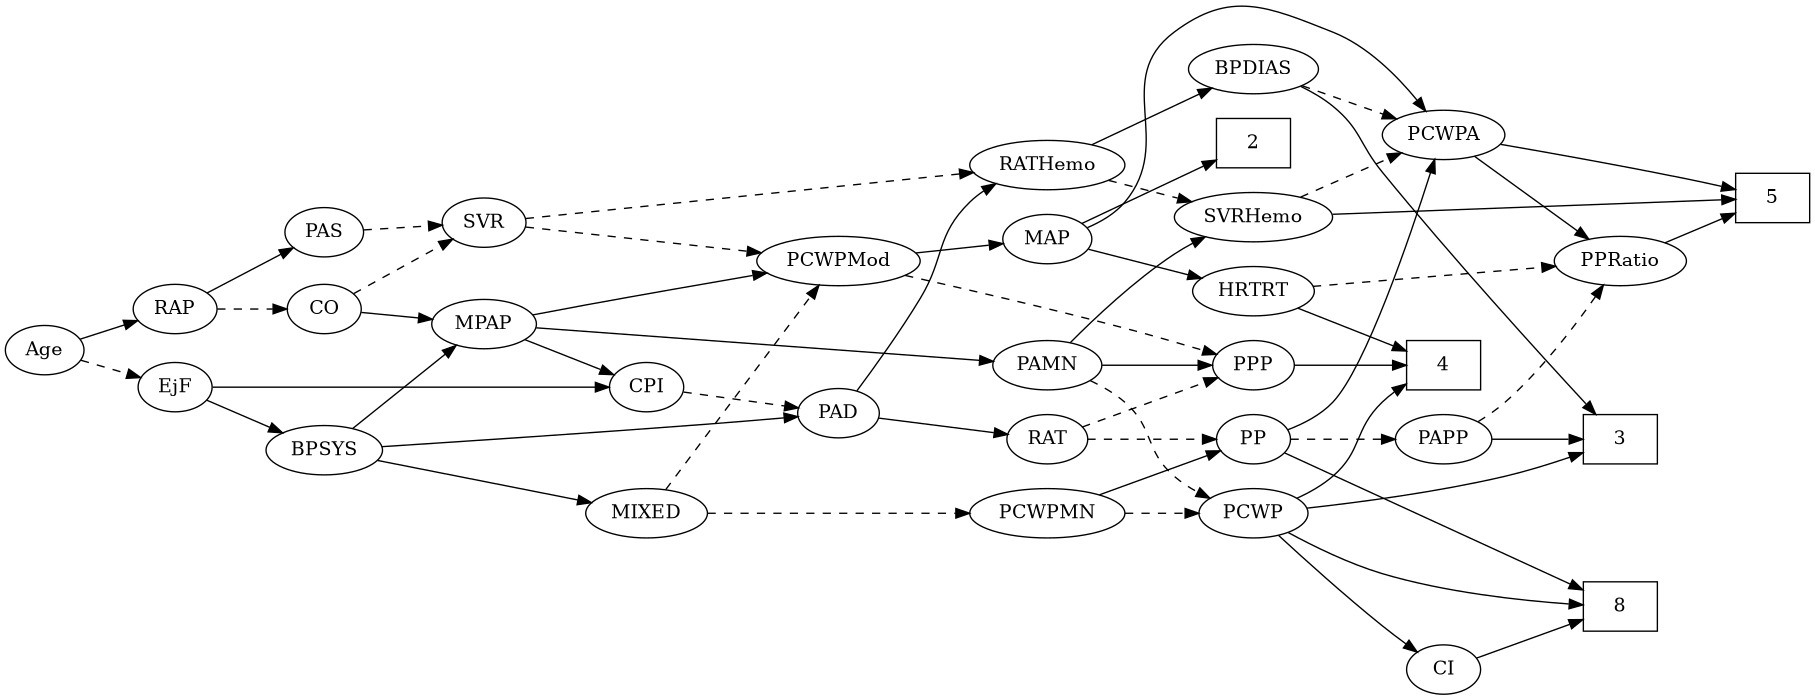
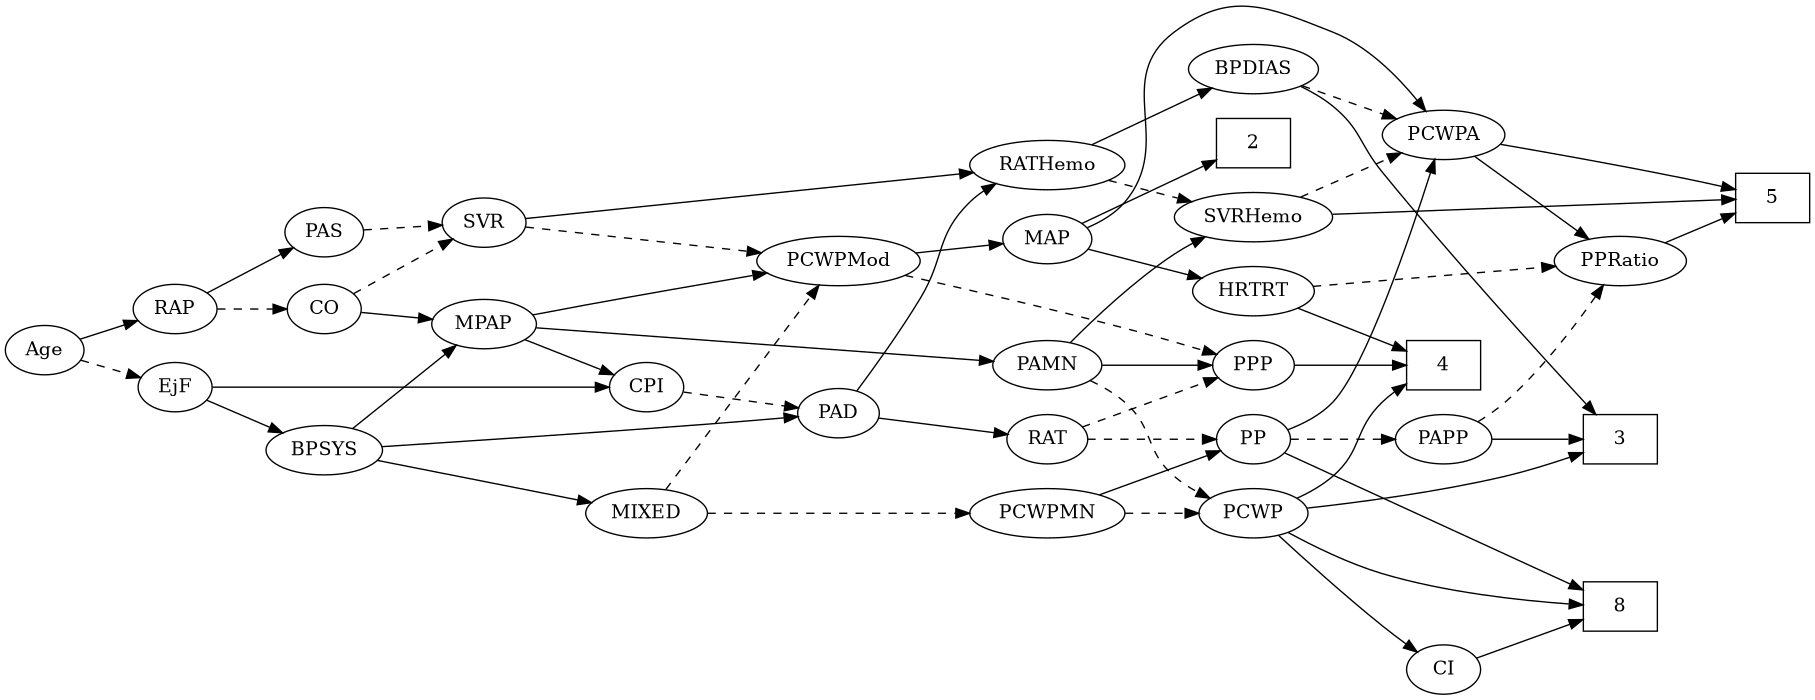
edge "SVR" -> "RATHemo": style dashed -> solid
